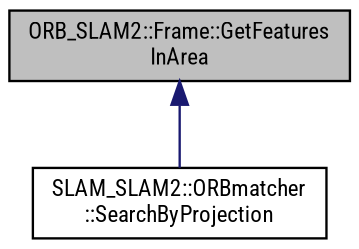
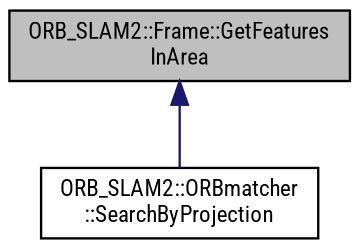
node "SLAM_SLAM2::ORBmatcher ::SearchByProjection": label "SLAM_SLAM2::ORBmatcher ::SearchByProjection" -> "ORB_SLAM2::ORBmatcher ::SearchByProjection"
